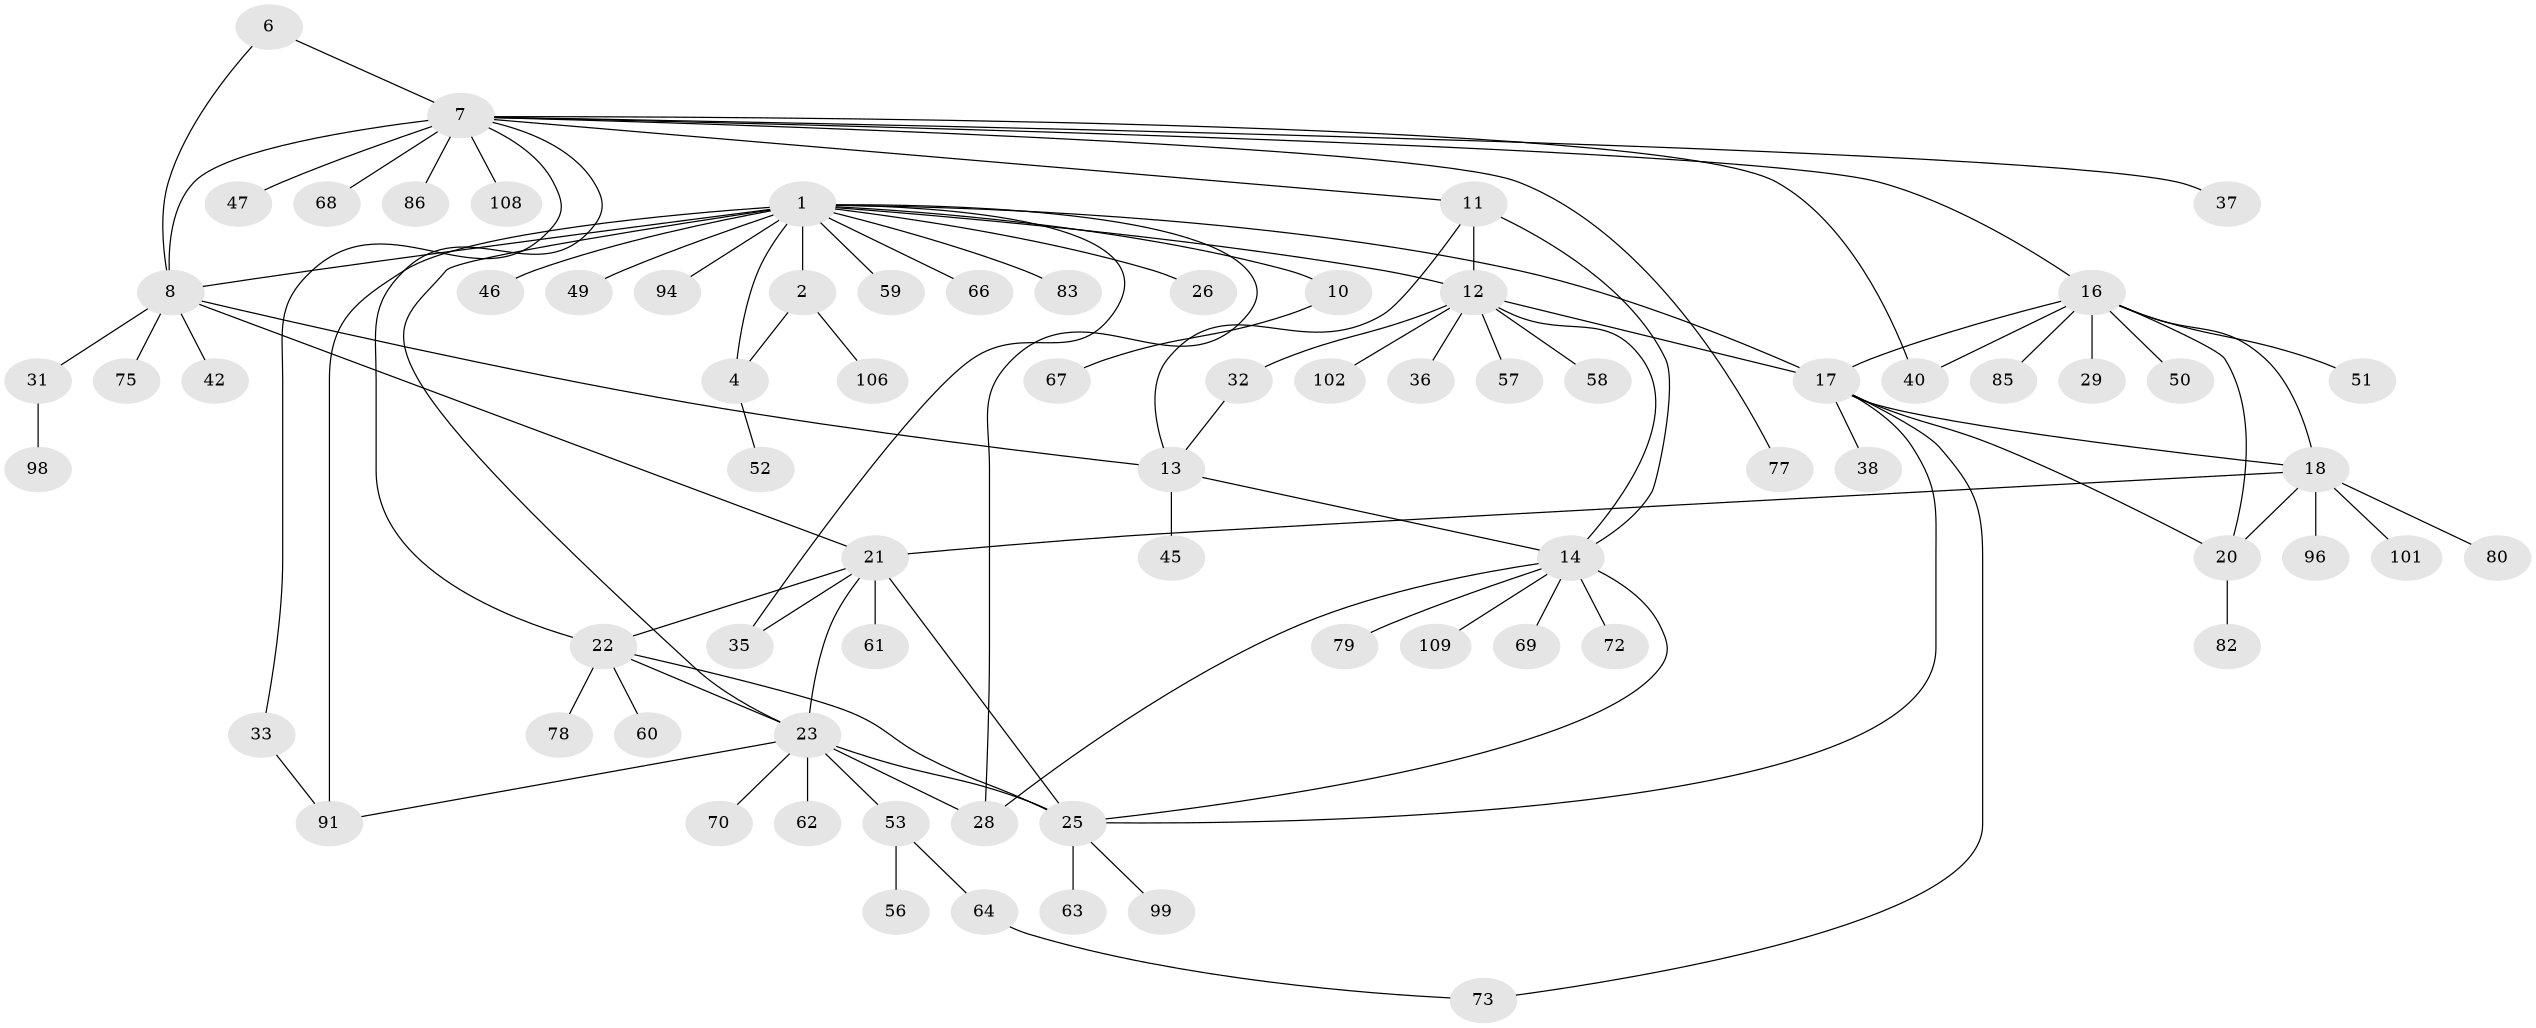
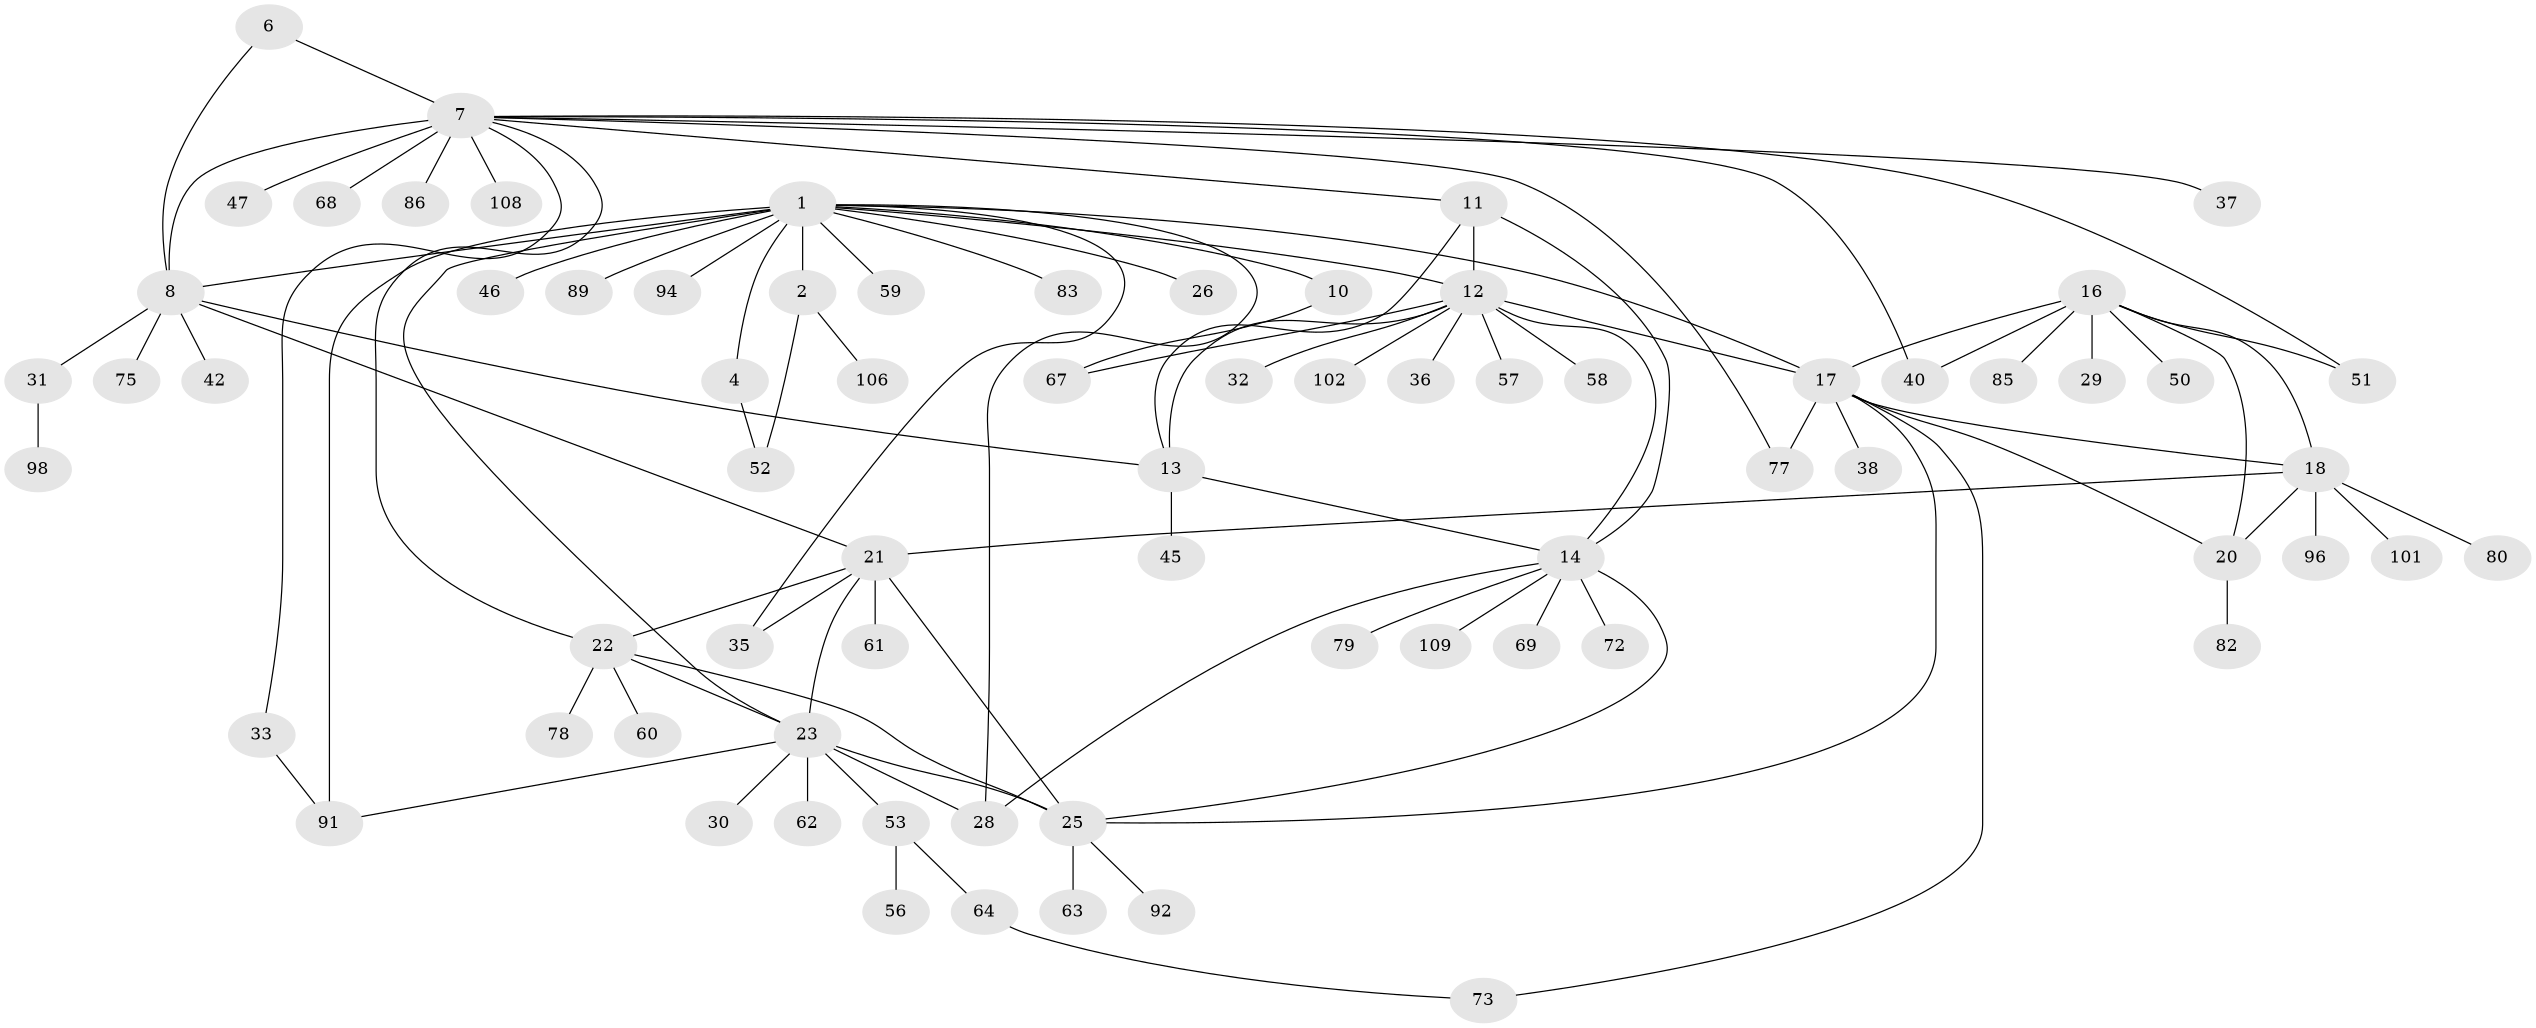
edge "7" -- "16": now "7" -- "51"
node "49": label "49" -> "89"
node "66": removed
edge "2" -- "4": now "2" -- "52"
edge "12" -- "67": added
edge "32" -- "13": now "12" -- "13"
edge "17" -- "77": added
node "70": label "70" -> "30"
node "99": label "99" -> "92"
